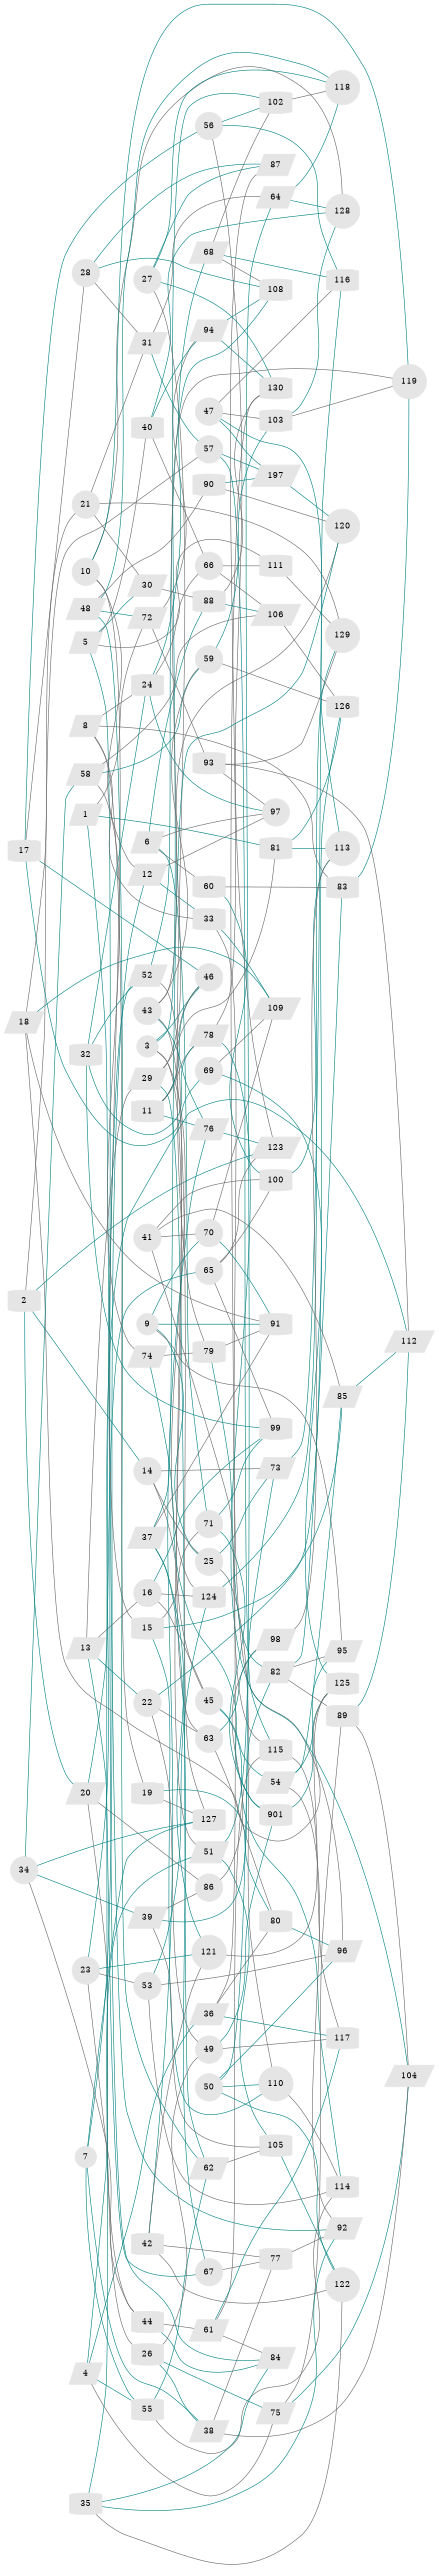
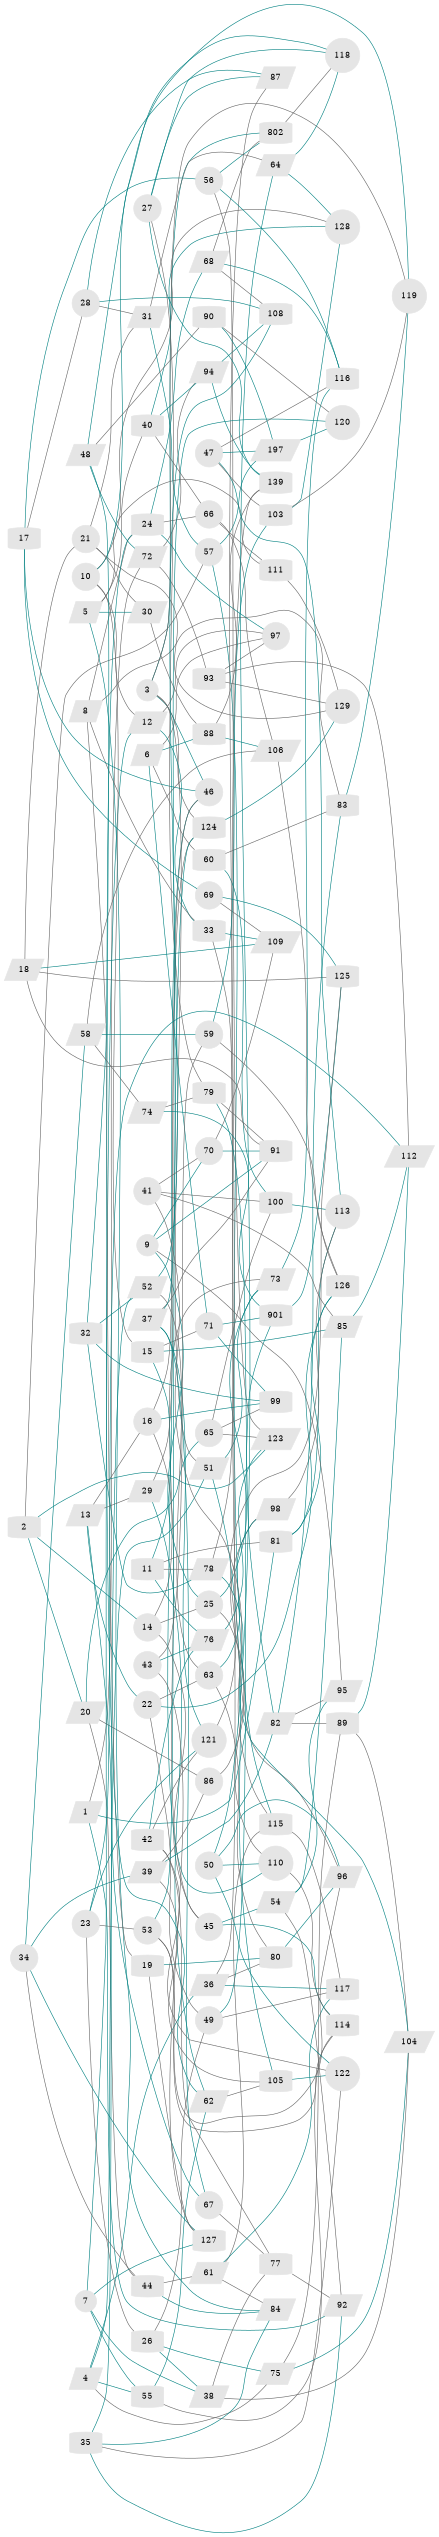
node "102": label "102" -> "802"
node "130": label "130" -> "139"
edge "119" -- "43": now "119" -- "3"
edge "120" -- "29": removed
